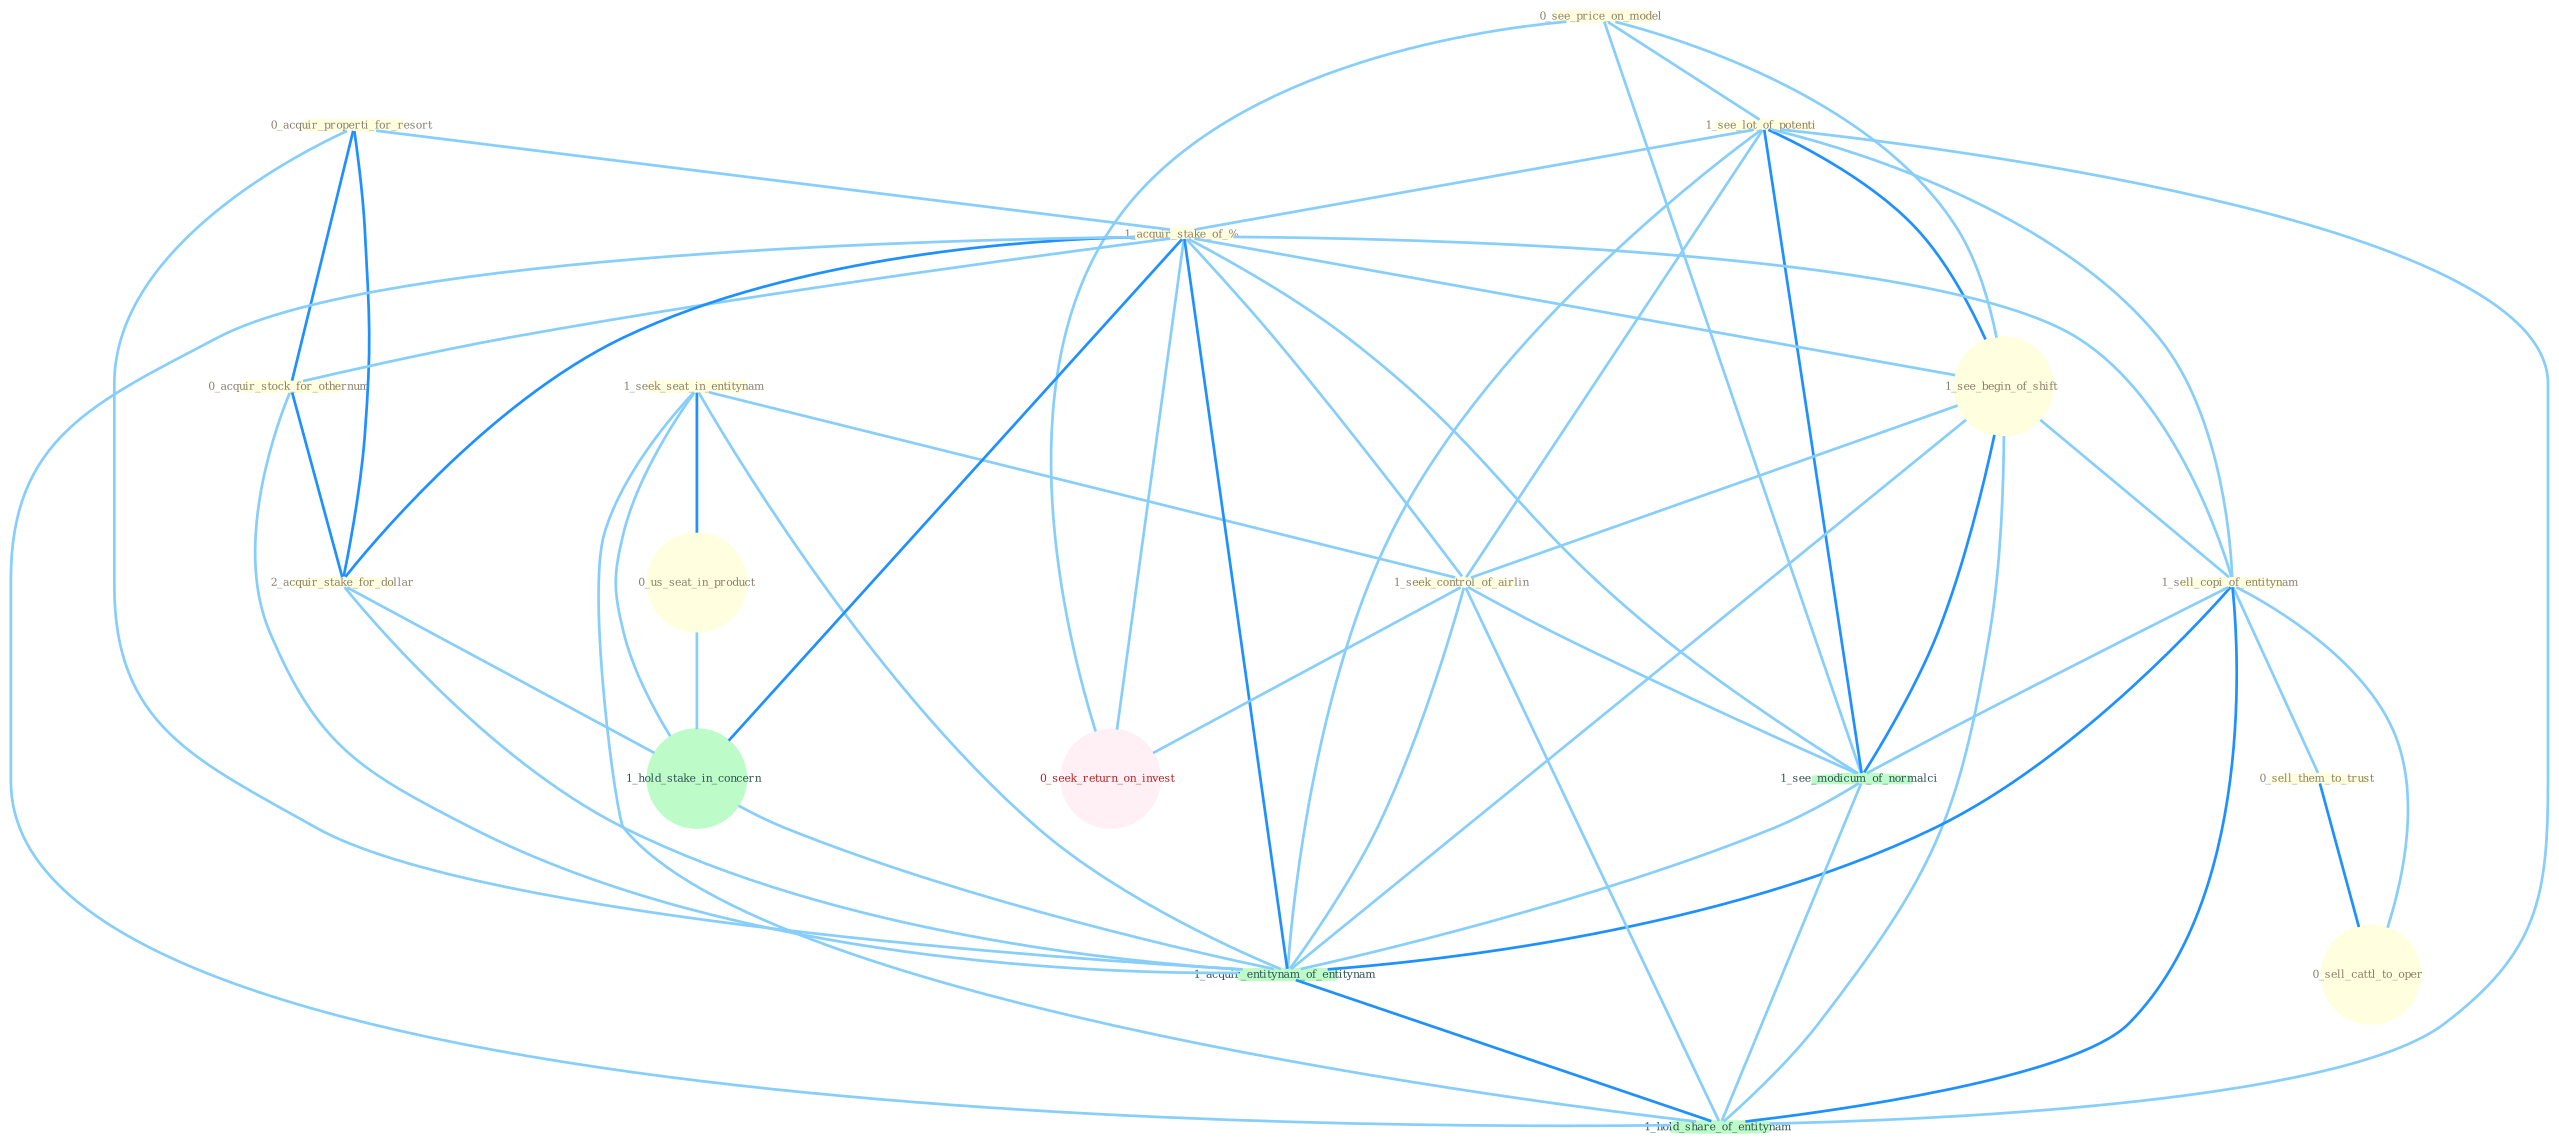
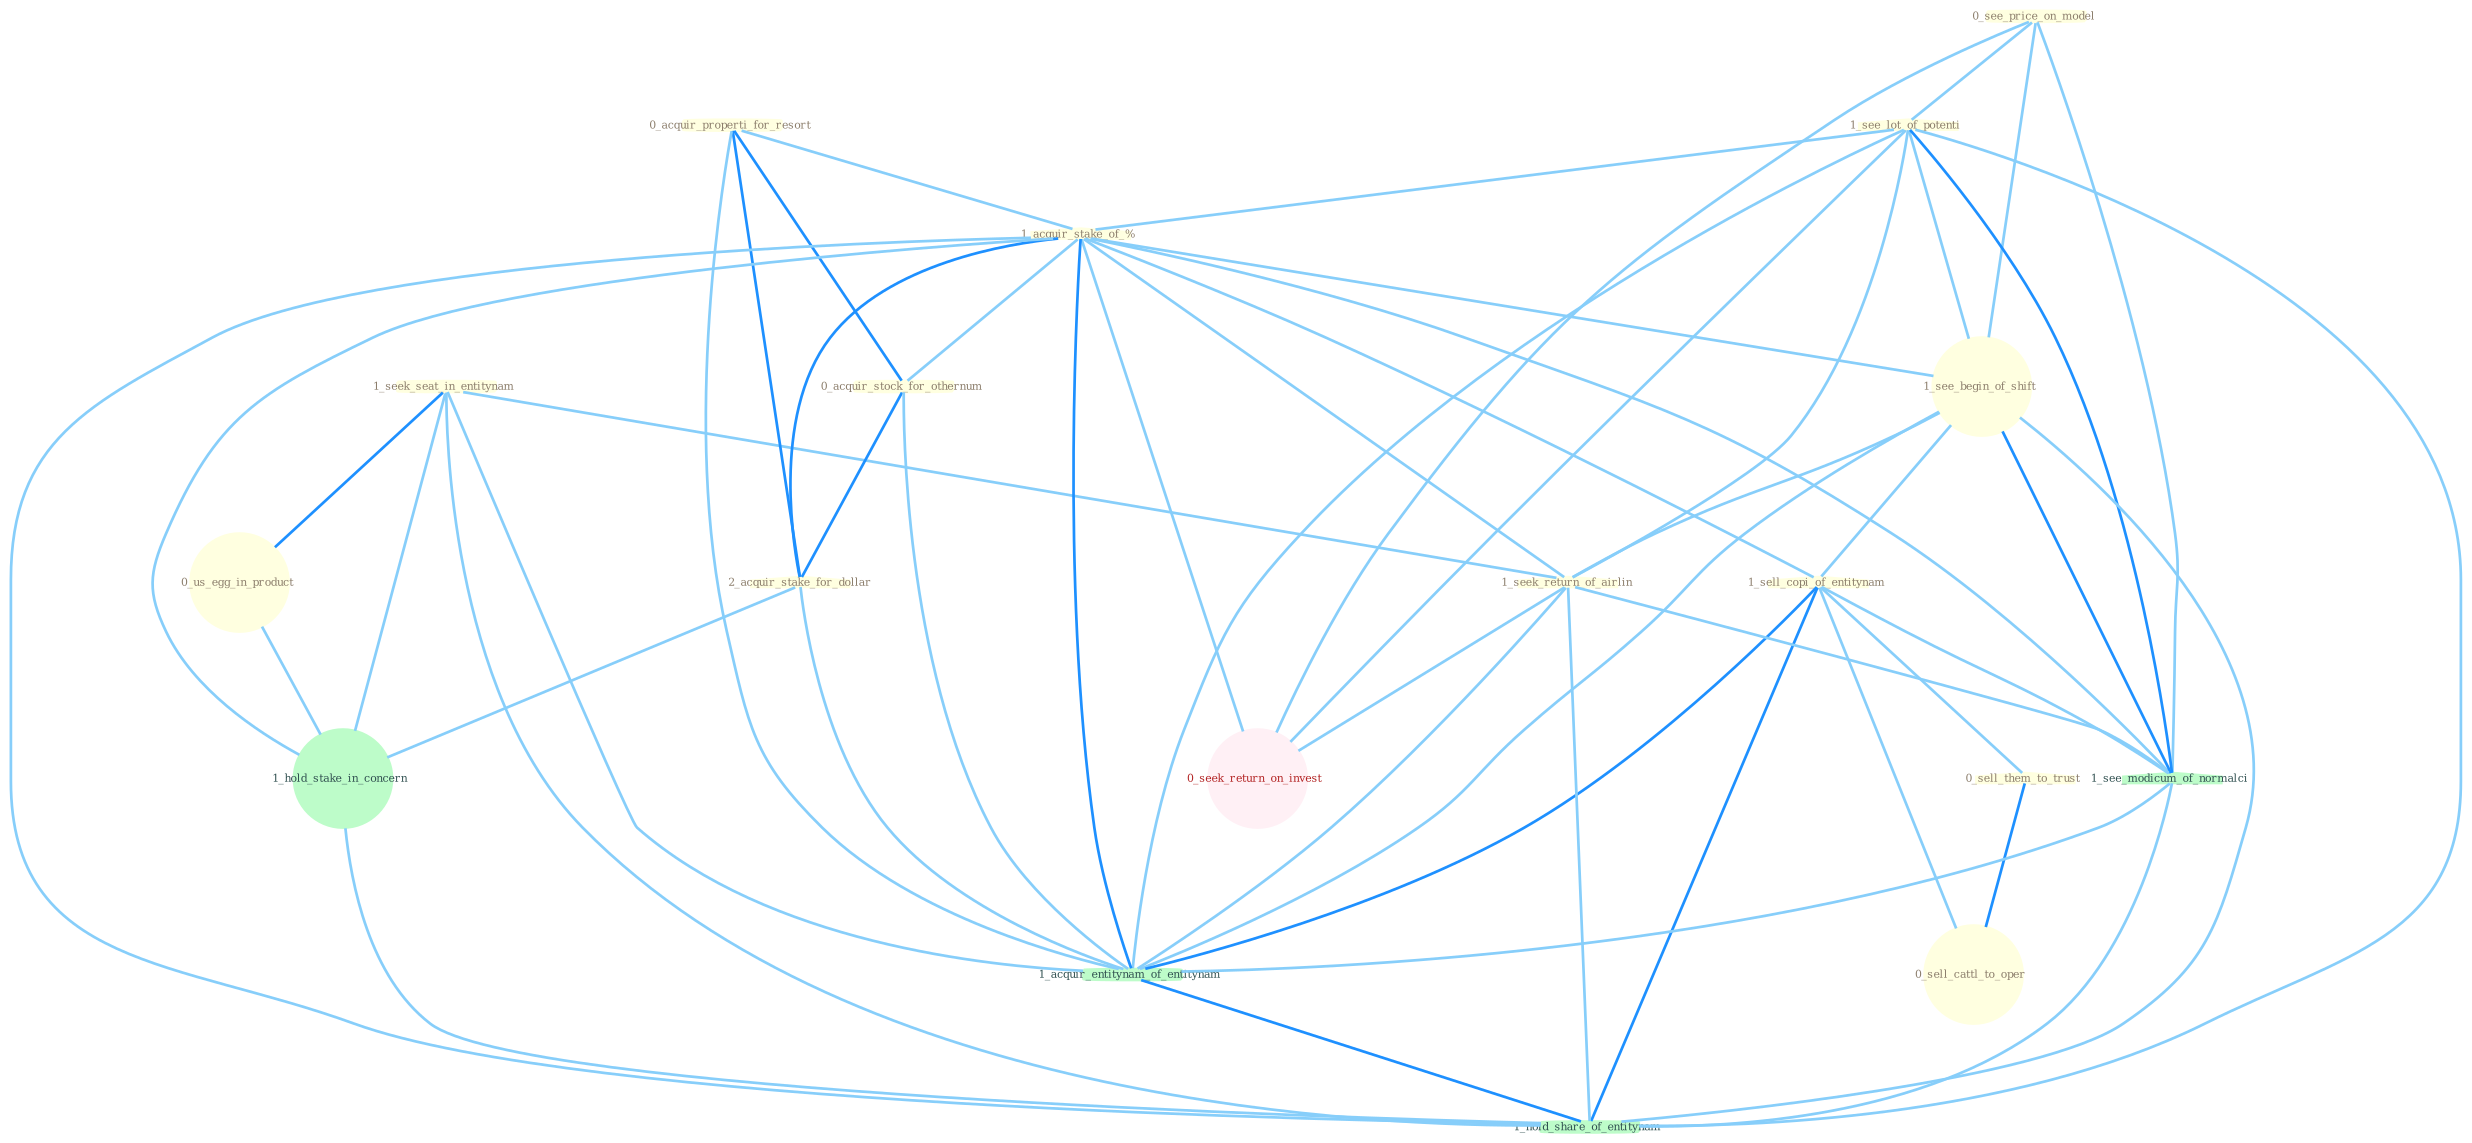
edge "1_see_lot_of_potenti" -- "1_see_begin_of_shift": color #1e90ff -> #87cefa
edge "1_see_lot_of_potenti" -- "1_sell_copi_of_entitynam": now "1_see_lot_of_potenti" -- "0_seek_return_on_invest"
edge "1_acquir_stake_of_%" -- "1_hold_stake_in_concern": color #1e90ff -> #87cefa
node "0_us_seat_in_product": label "0_us_seat_in_product" -> "0_us_egg_in_product"
node "1_seek_control_of_airlin": label "1_seek_control_of_airlin" -> "1_seek_return_of_airlin"
edge "1_hold_stake_in_concern" -- "1_acquir_entitynam_of_entitynam": now "1_hold_stake_in_concern" -- "1_hold_share_of_entitynam"
